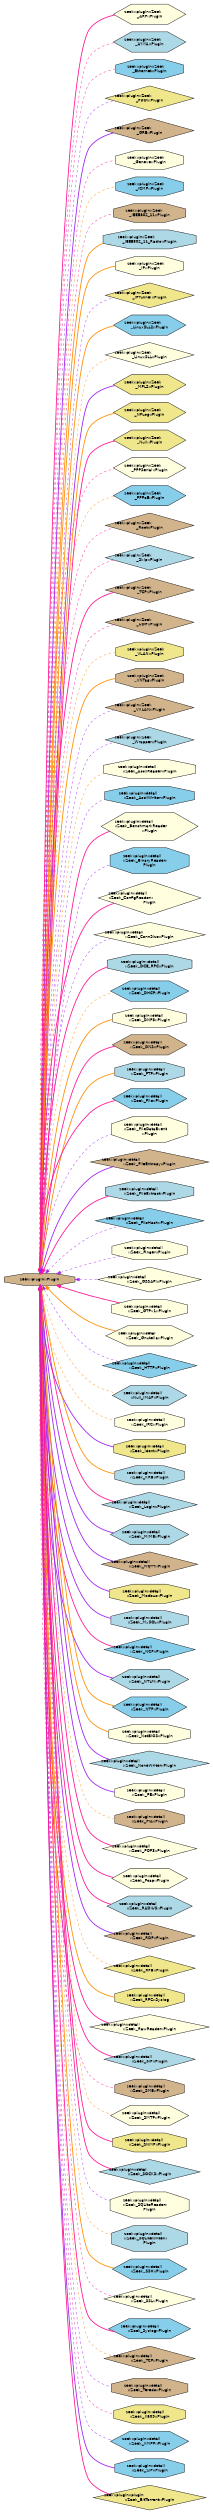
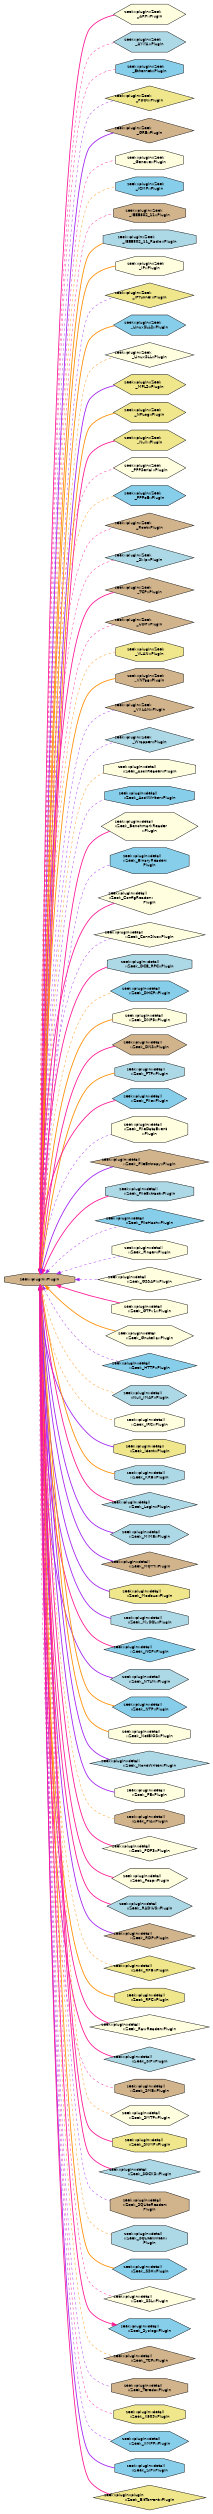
edge "zeek::plugin::detail ::Zeek_Syslog::Plugin" -> "zeek::plugin::Plugin": reversed
node "zeek::plugin::detail ::Zeek_RPC::Syslog": label "zeek::plugin::detail ::Zeek_RPC::Syslog" -> "zeek::plugin::detail ::Zeek_RPC::Plugin"
node "zeek::plugin::detail ::Zeek_SQLiteReader:: Plugin": fillcolor lightyellow -> tan
